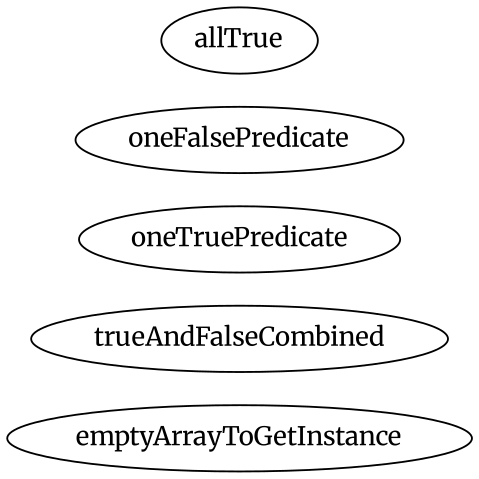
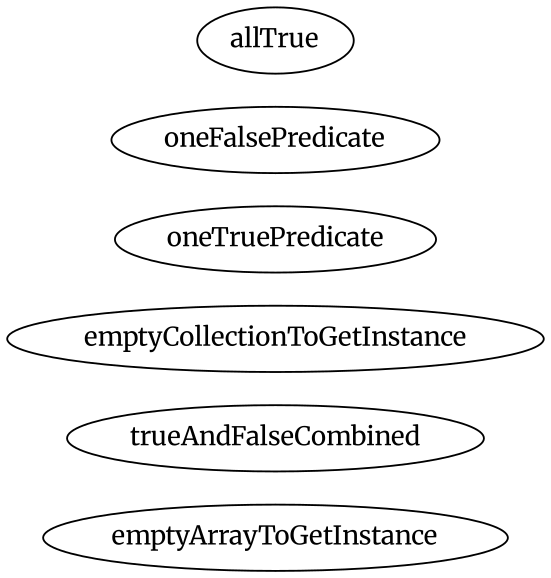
node "emptyCollectionToGetInstance": added
